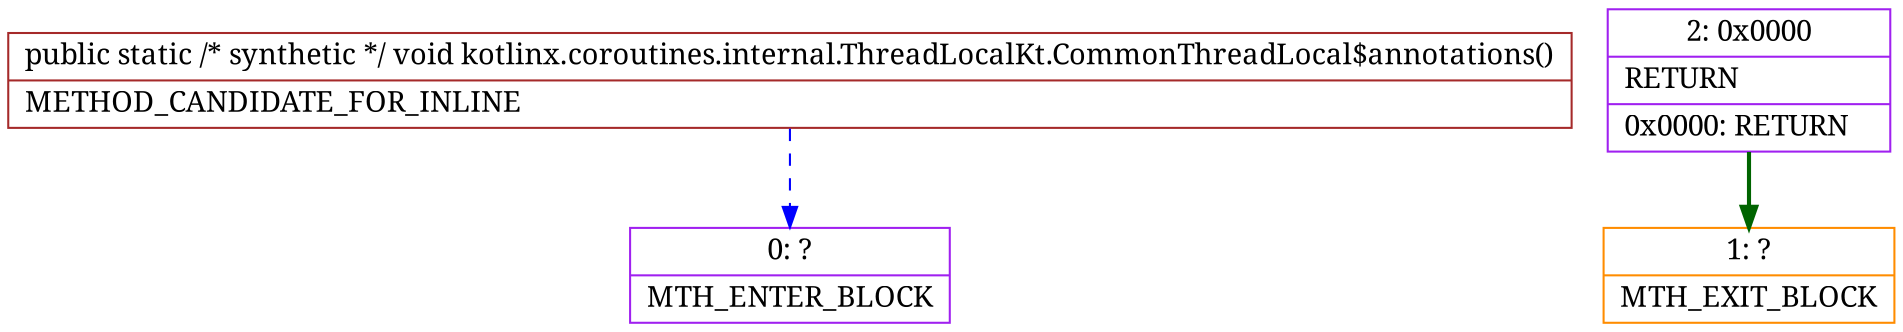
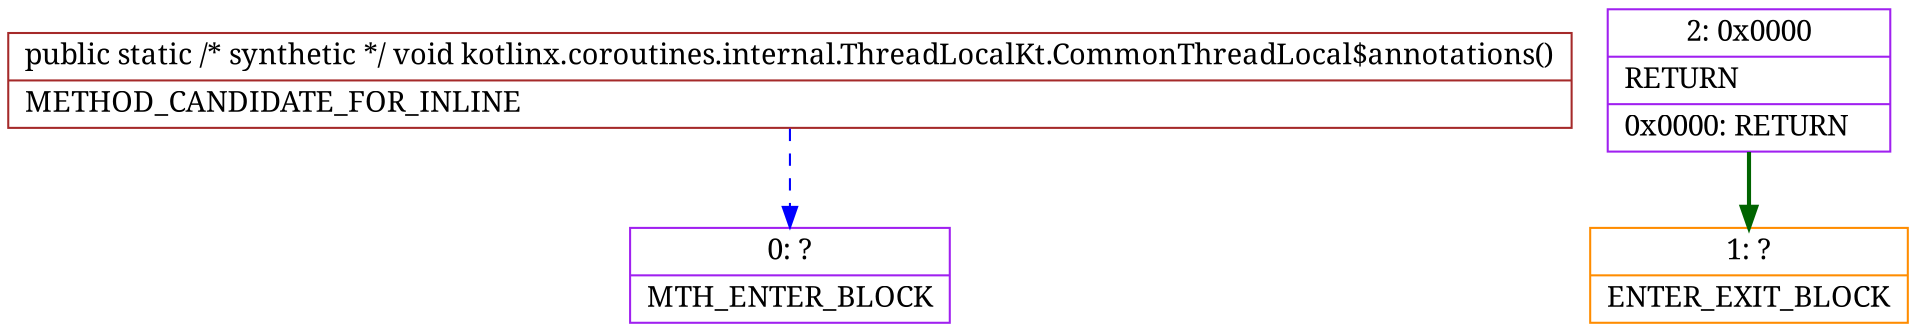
node "1: ?": text "MTH_EXIT_BLOCK" -> "ENTER_EXIT_BLOCK"
